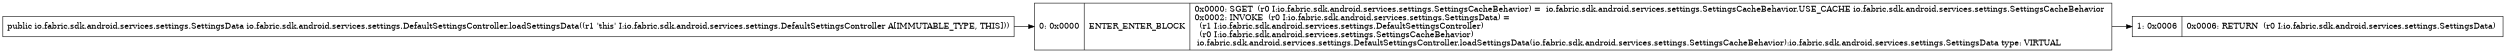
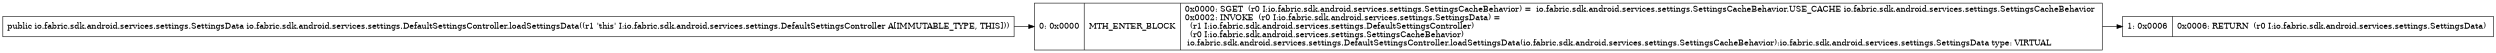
node "0: 0x0000": text "ENTER_ENTER_BLOCK" -> "MTH_ENTER_BLOCK"
